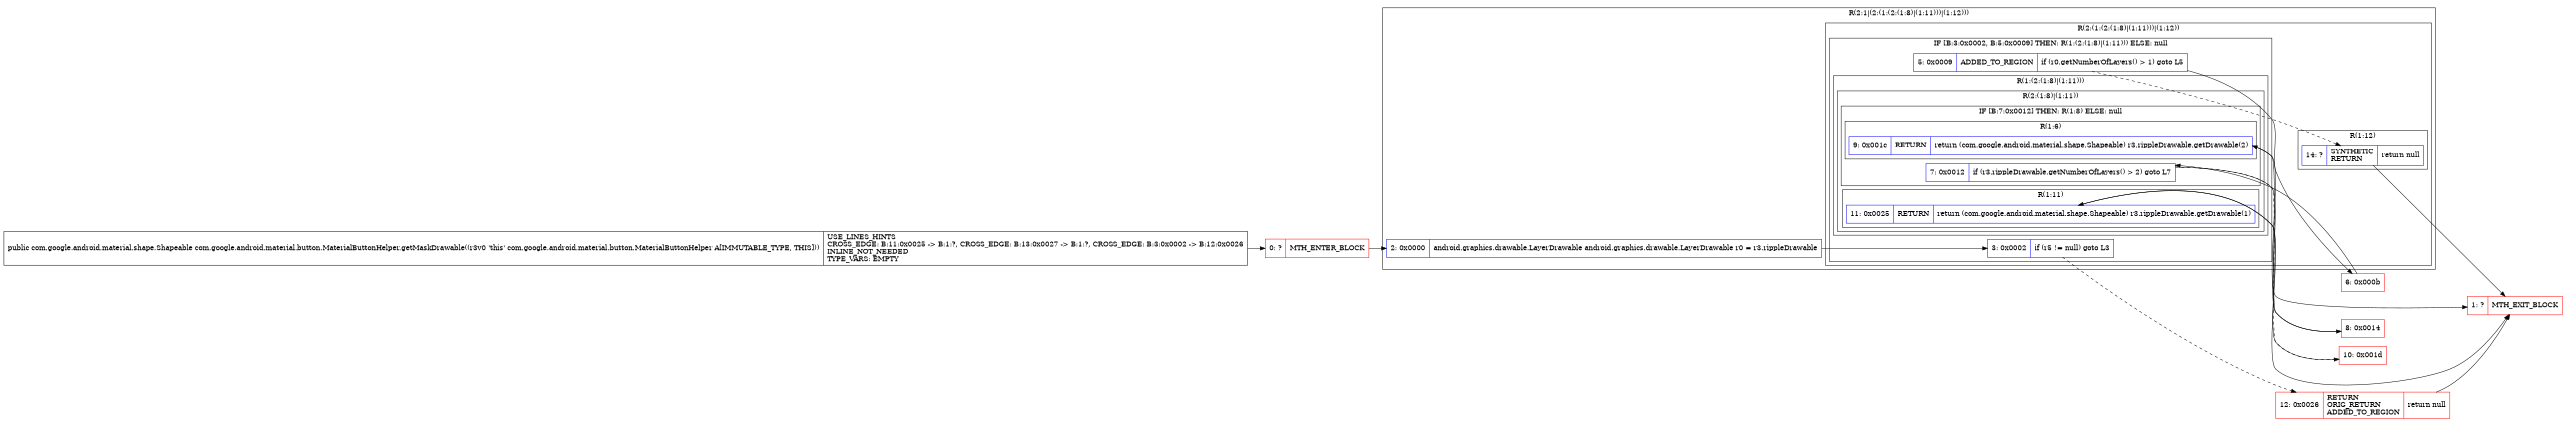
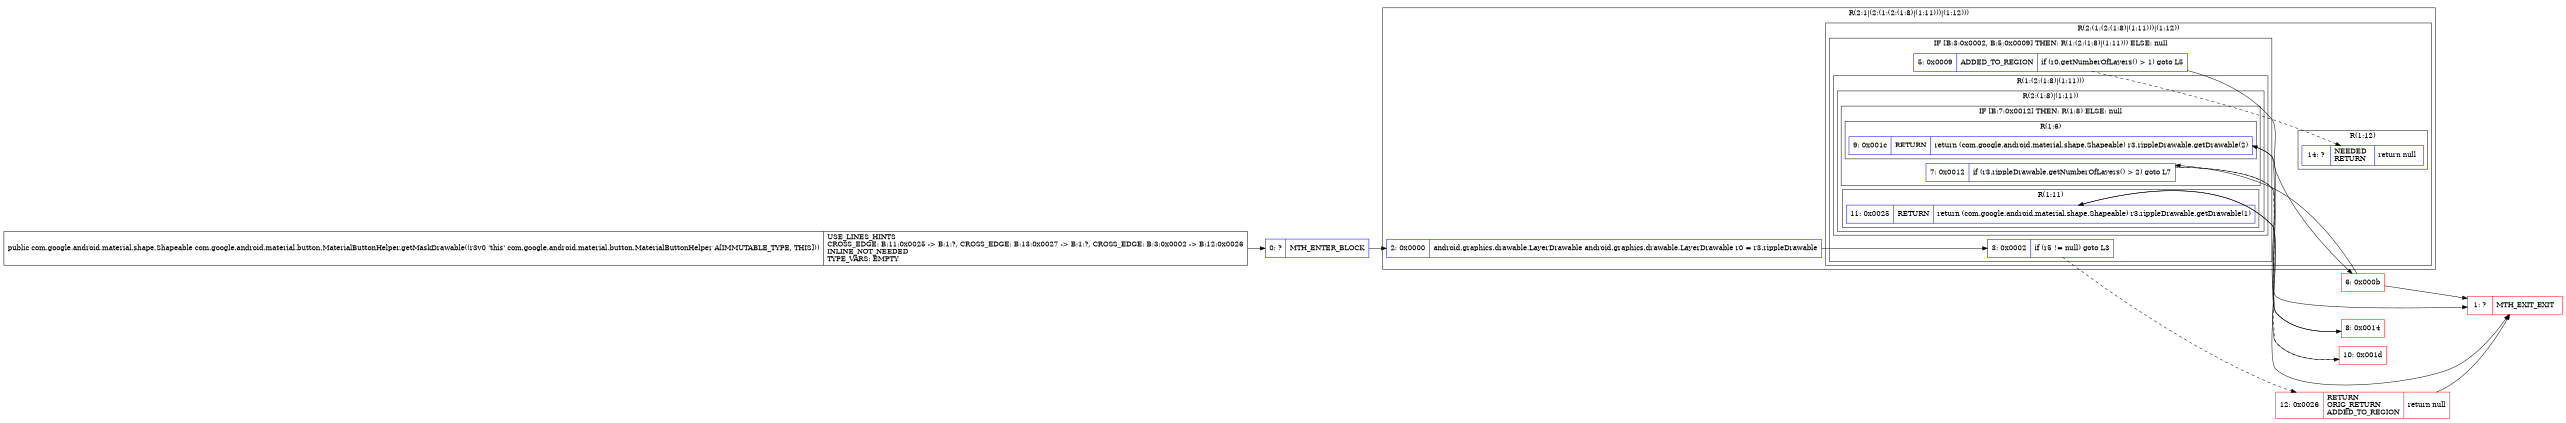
node "14: ?": text "SYNTHETIC" -> "NEEDED"
edge "14: ?" -> "1: ?": now "6: 0x000b" -> "1: ?"
node "0: ?": color red -> blue
node "1: ?": text "MTH_EXIT_BLOCK" -> "MTH_EXIT_EXIT"
